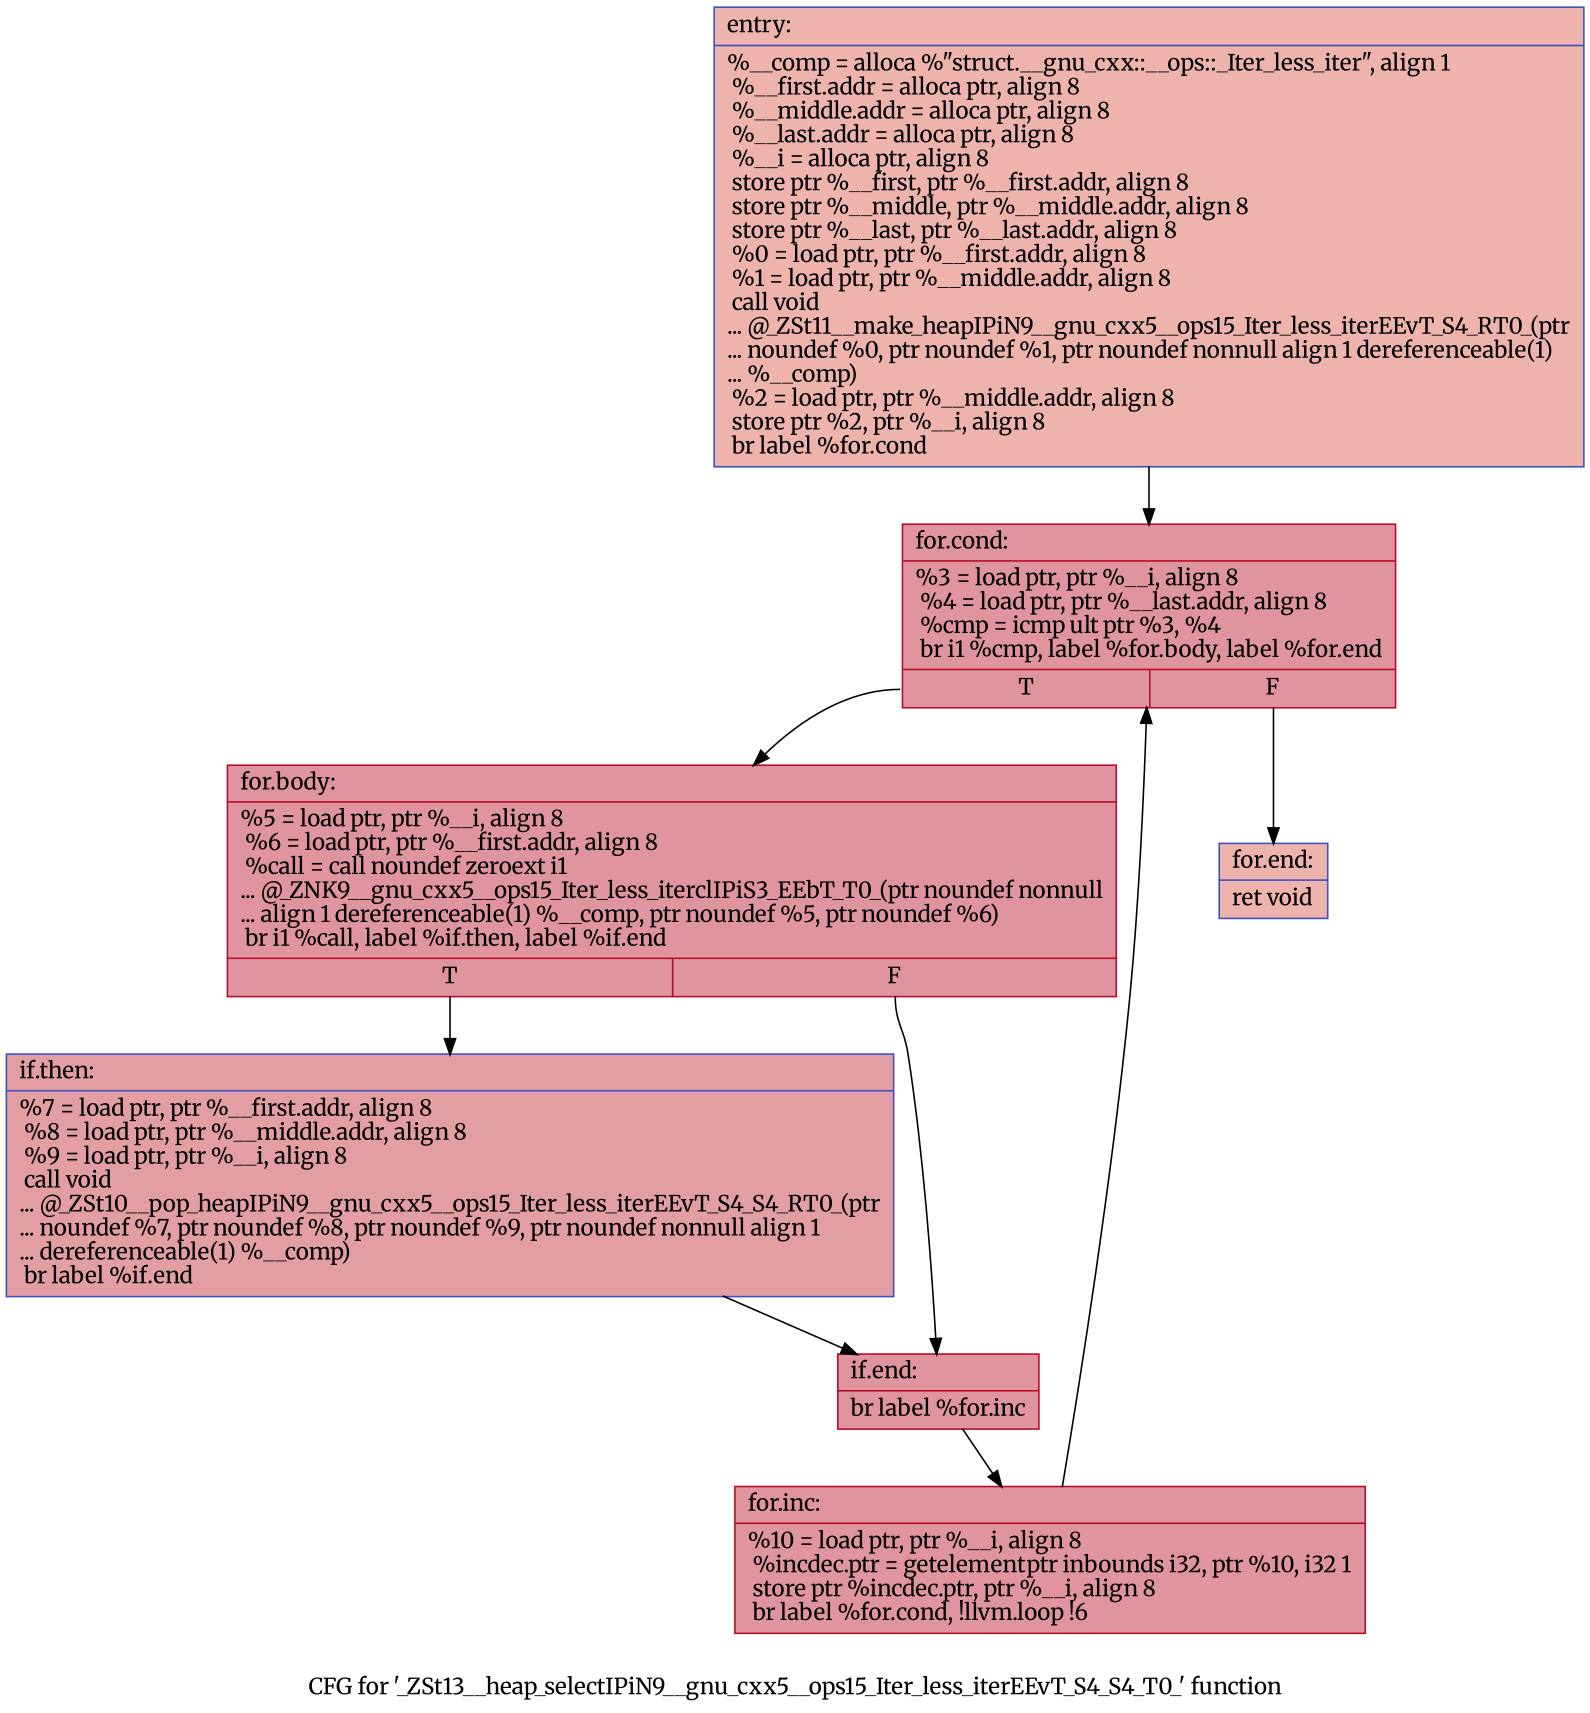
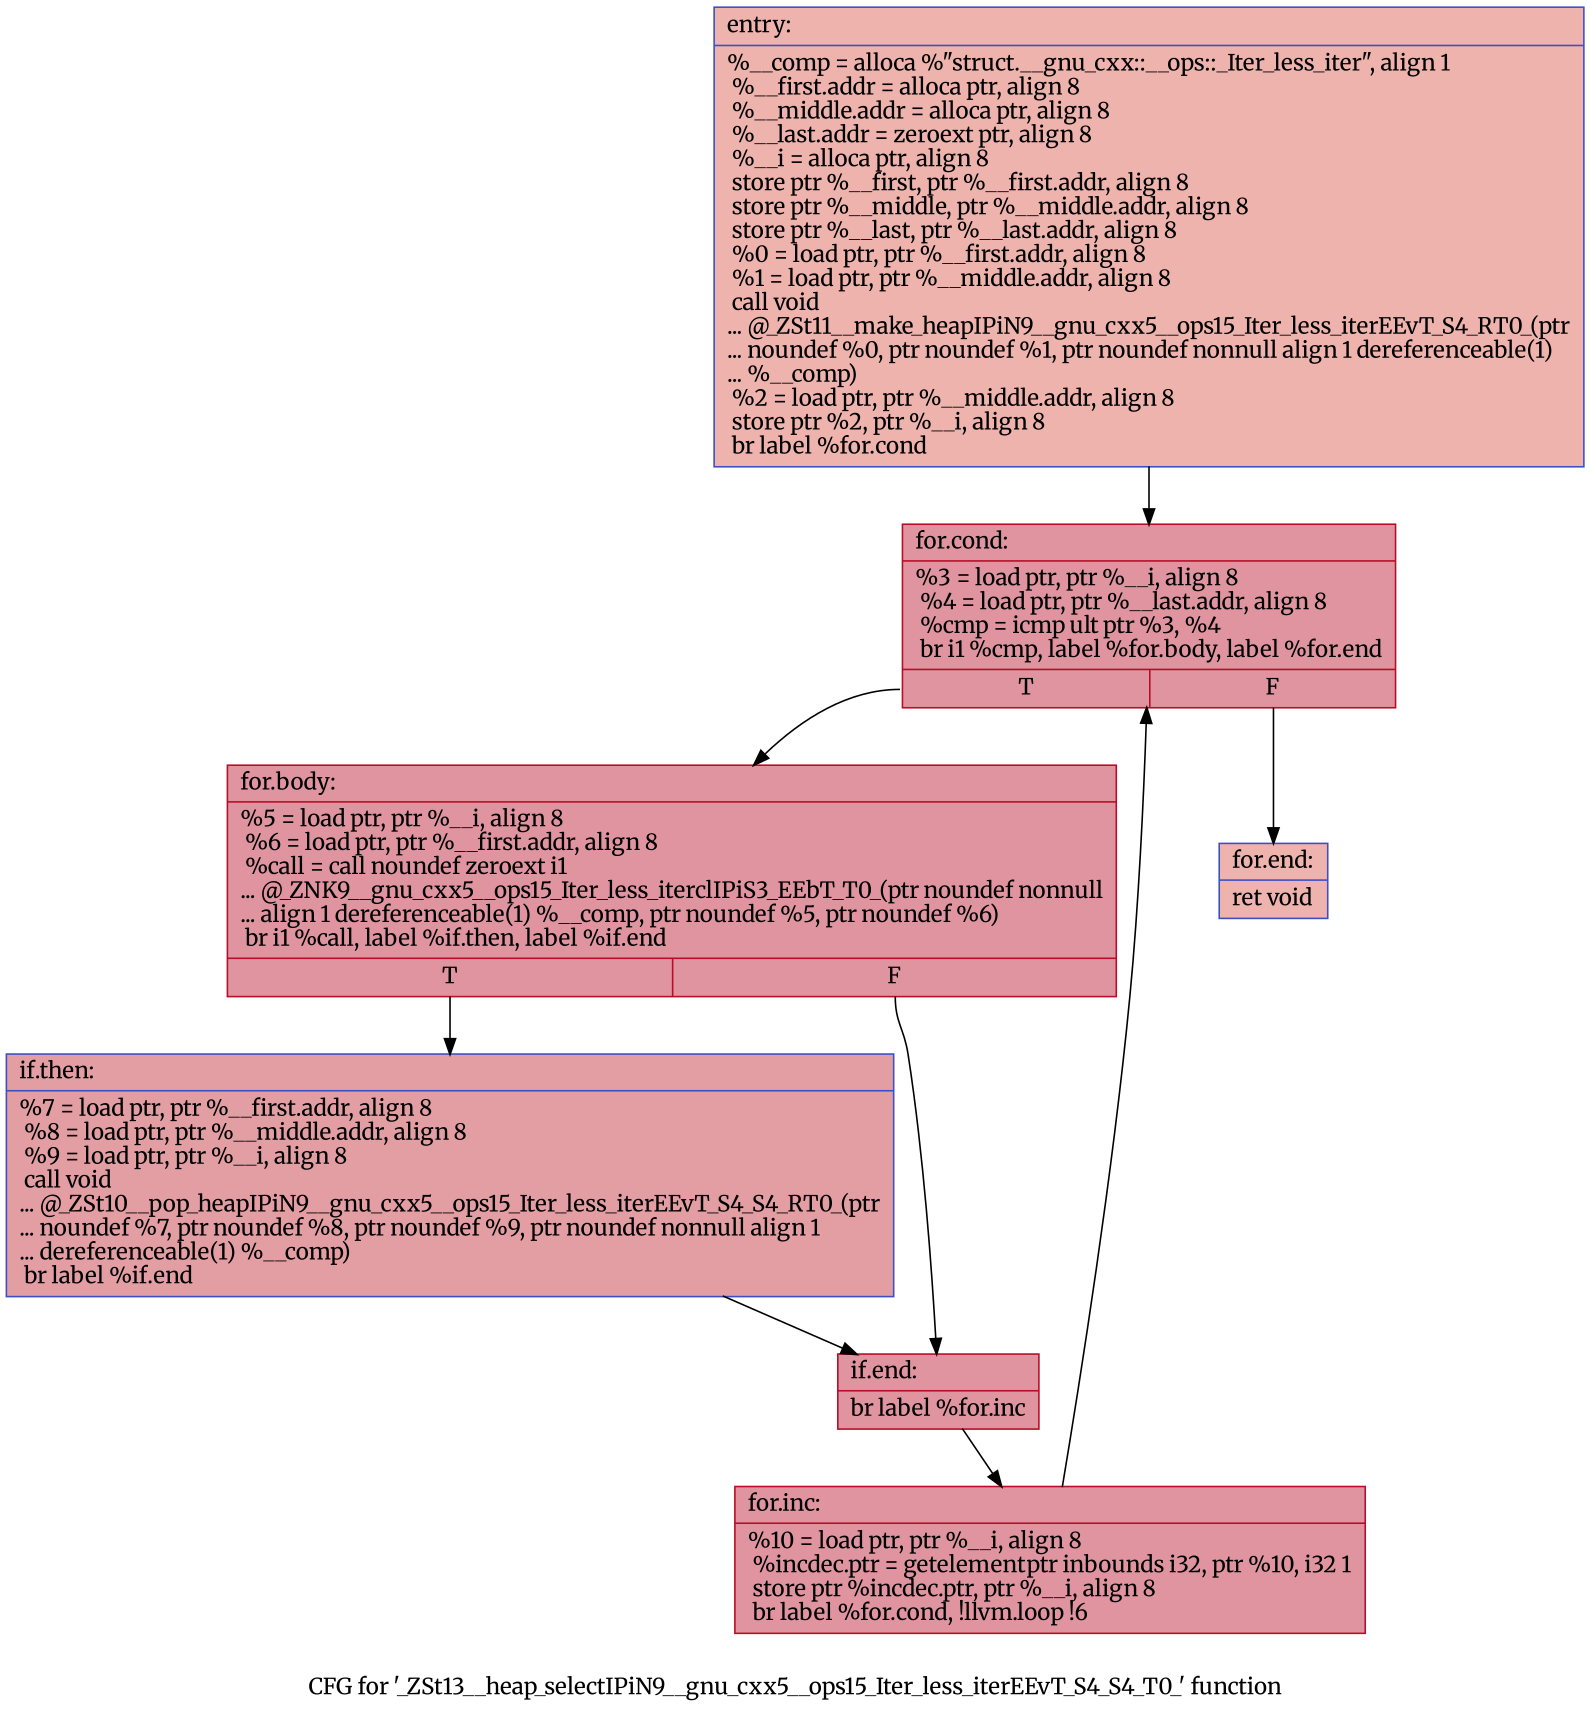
node "entry:": text "%__last.addr = alloca ptr, align 8" -> "%__last.addr = zeroext ptr, align 8"
